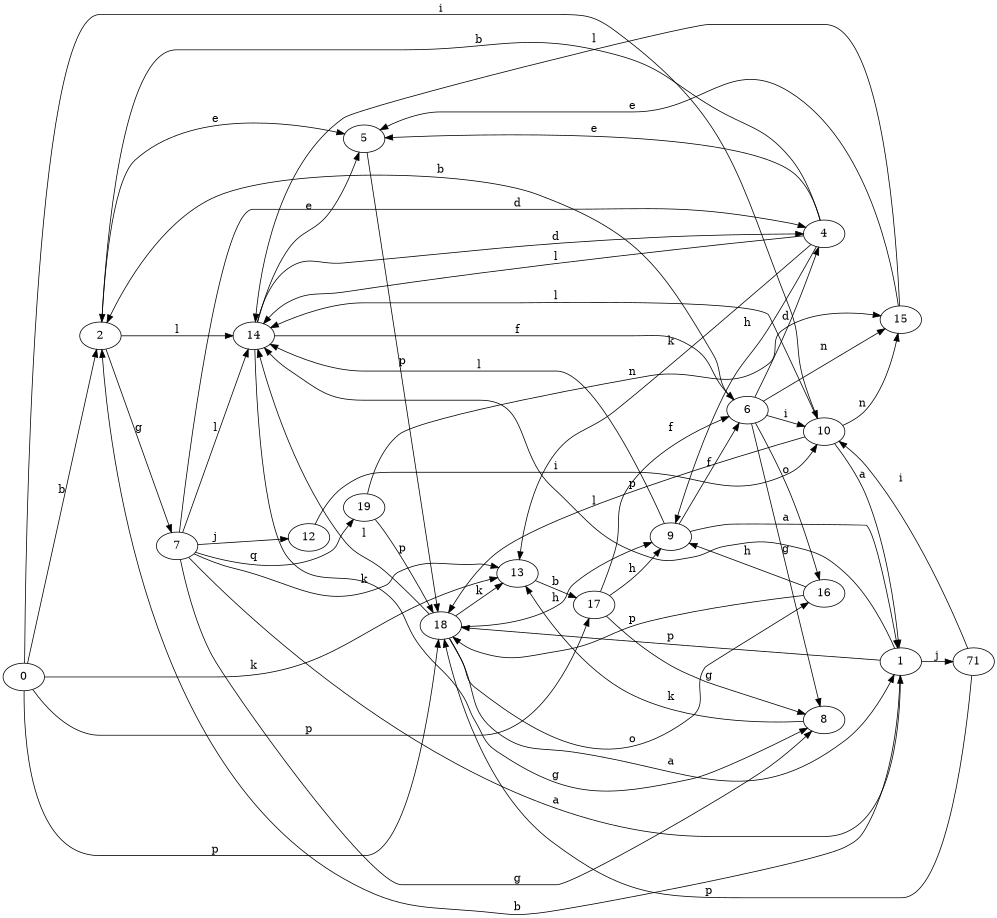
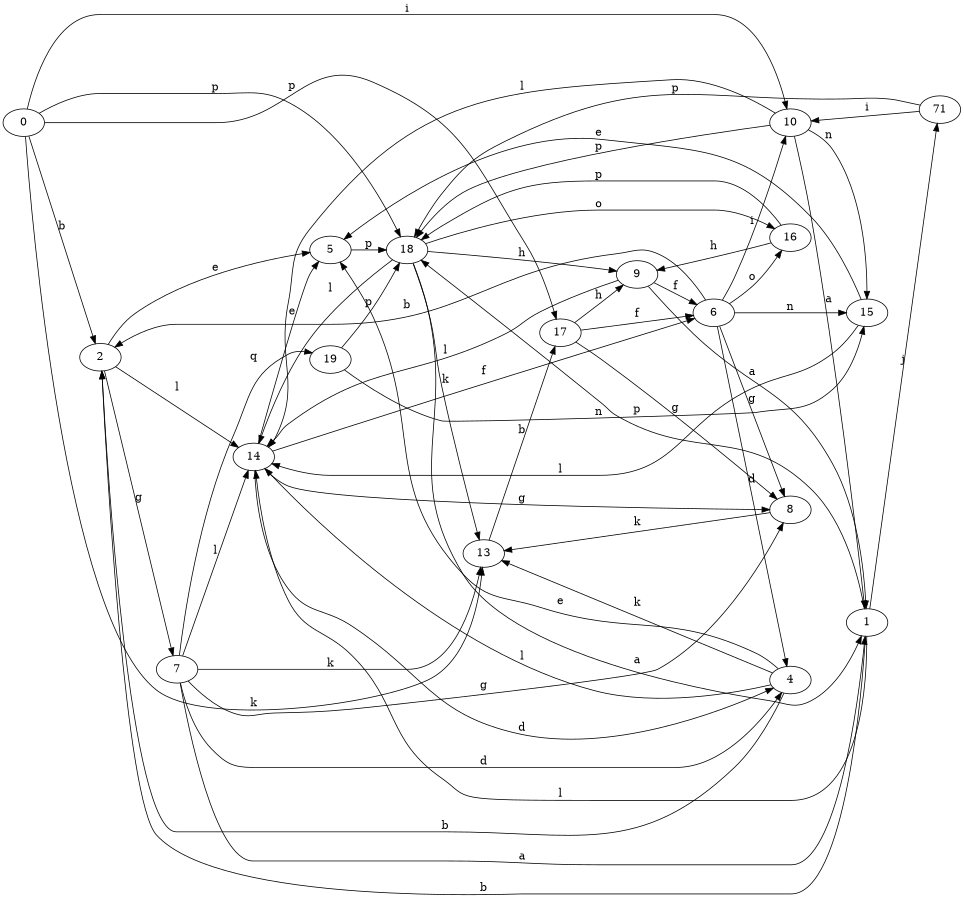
edge "4" -> "9": removed, label "h"
node "12": removed
